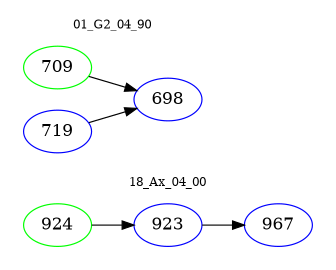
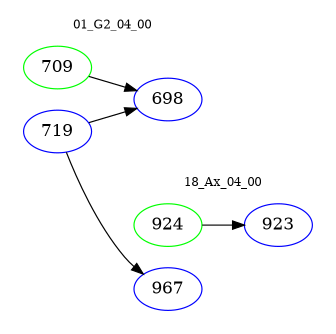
cluster "01_G2_04_90": label "01_G2_04_90" -> "01_G2_04_00"
edge "923" -> "967": now "719" -> "967"
